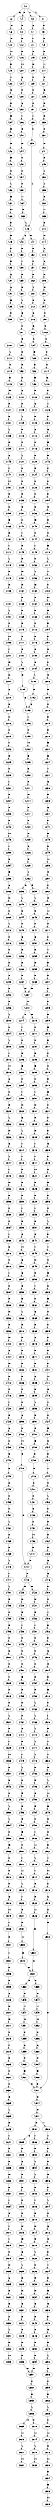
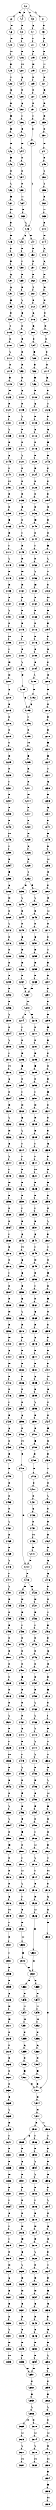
node "S103": added
edge "S183" -> "S187": added, label "Q"
